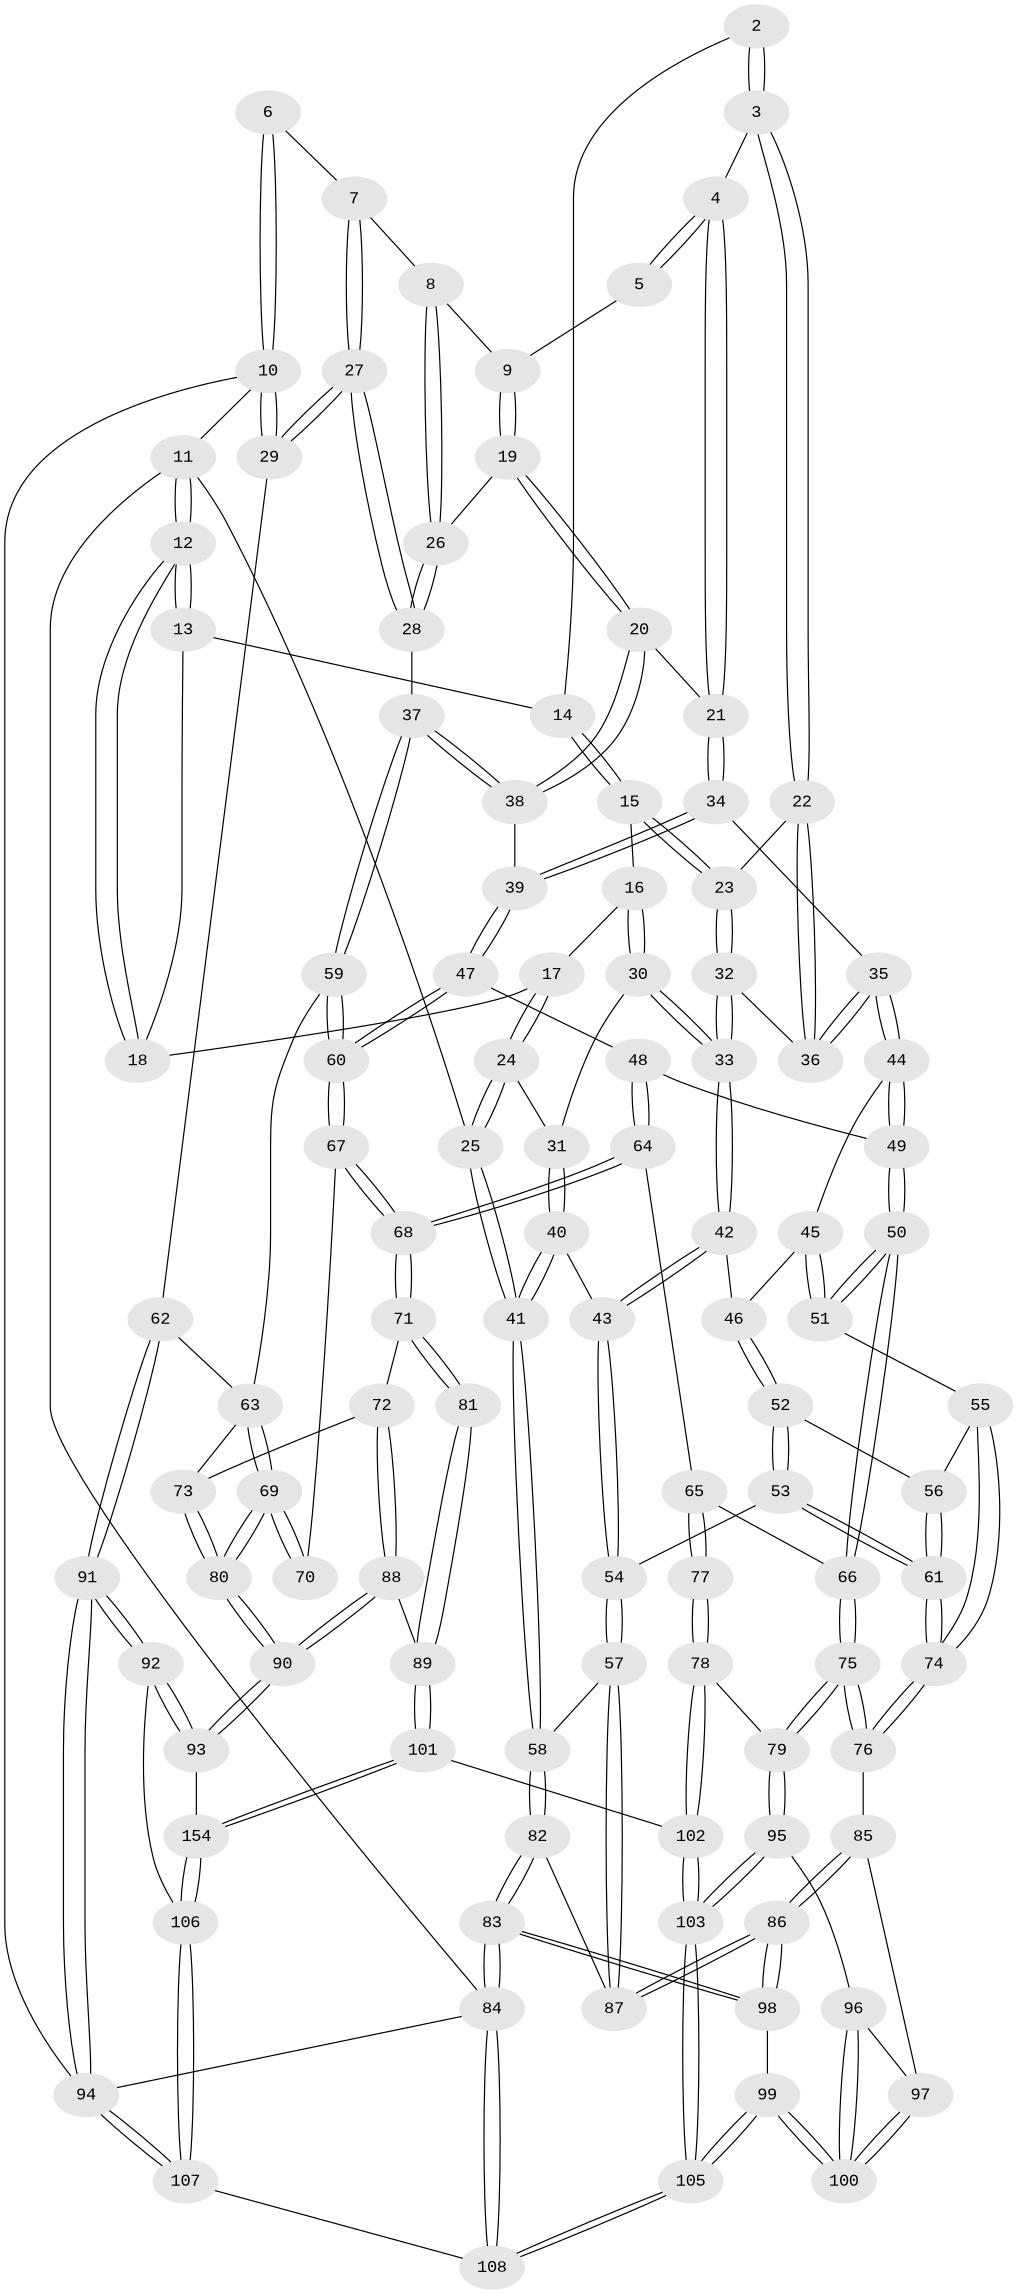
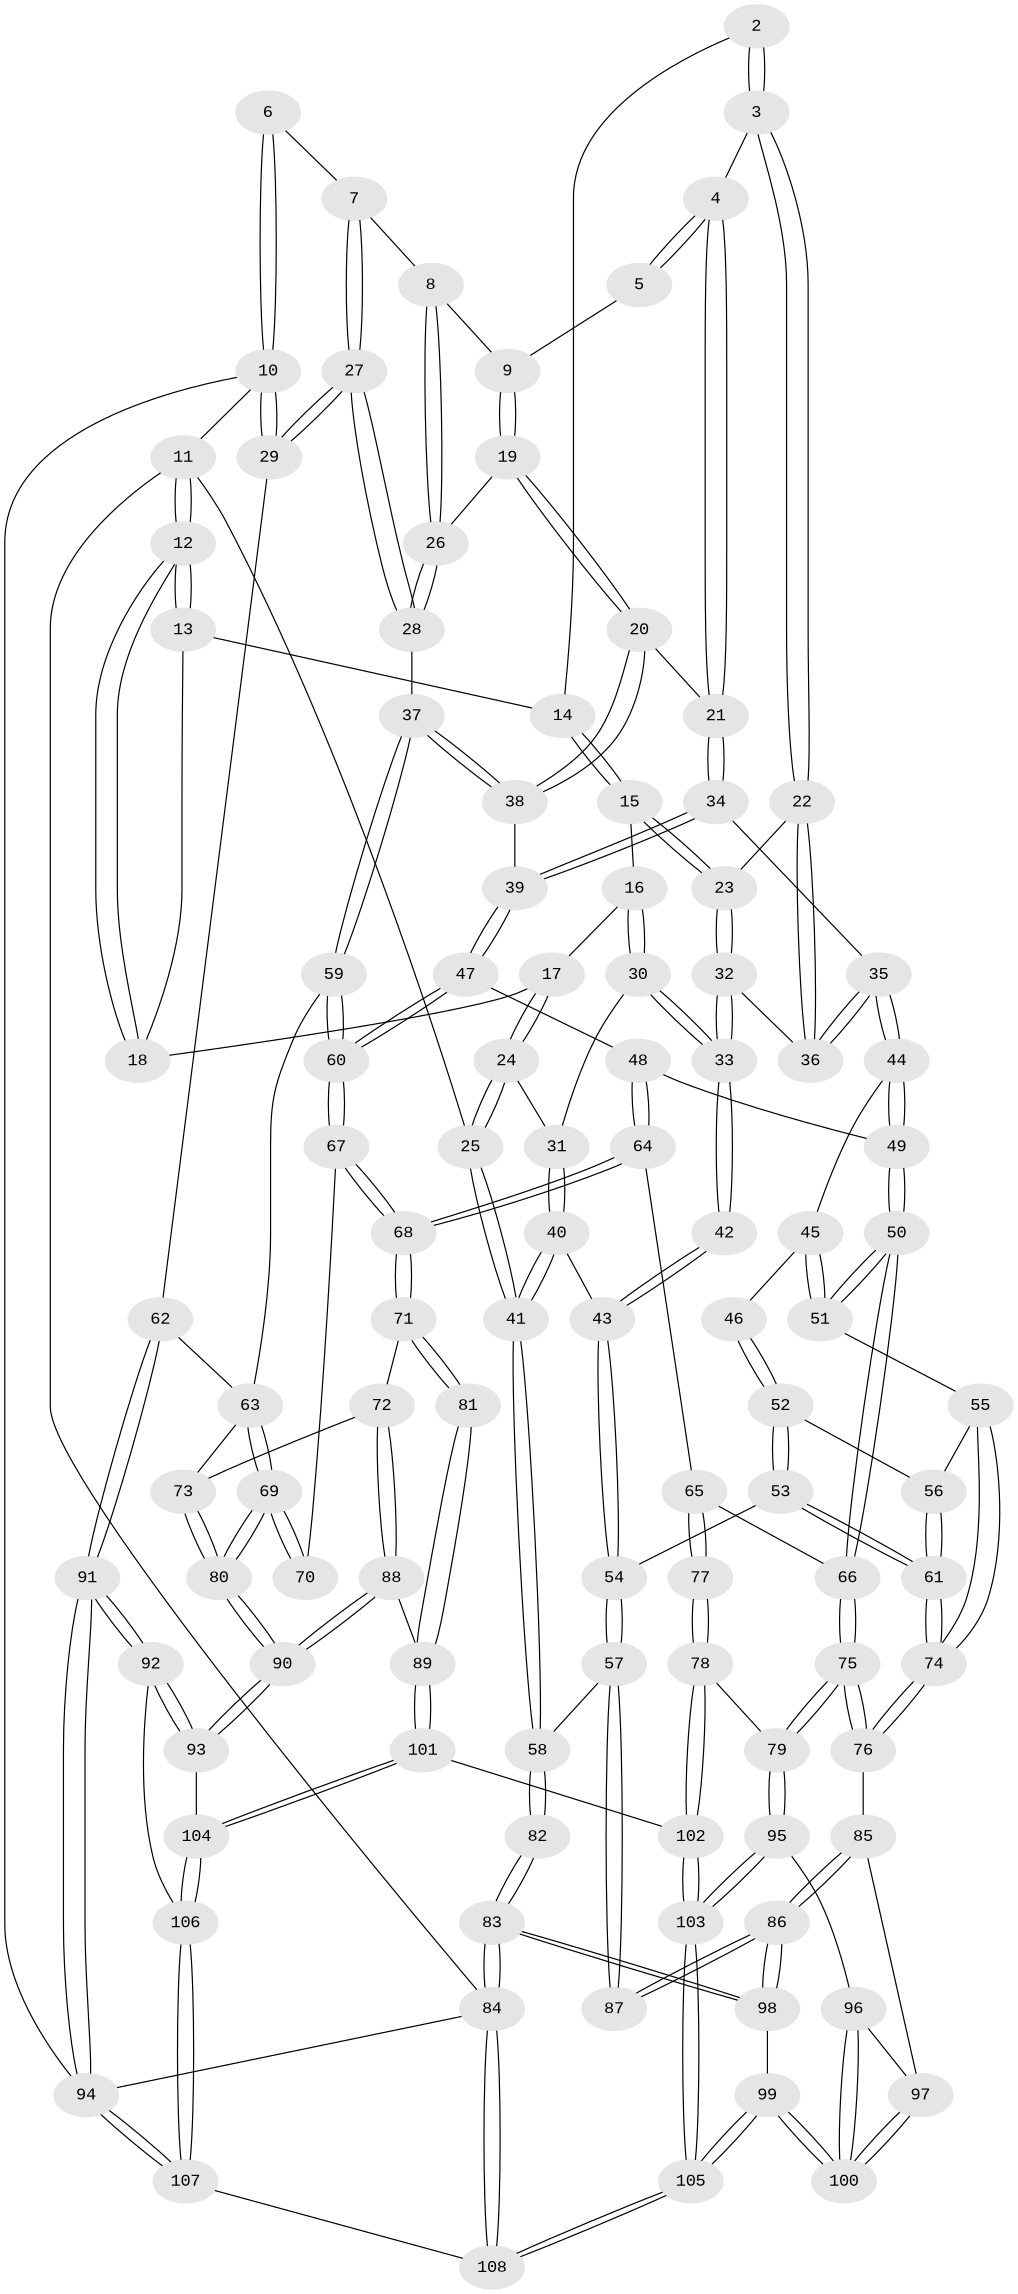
edge "42" -- "46": removed
node "154": label "154" -> "104"
edge "82" -- "87": removed
